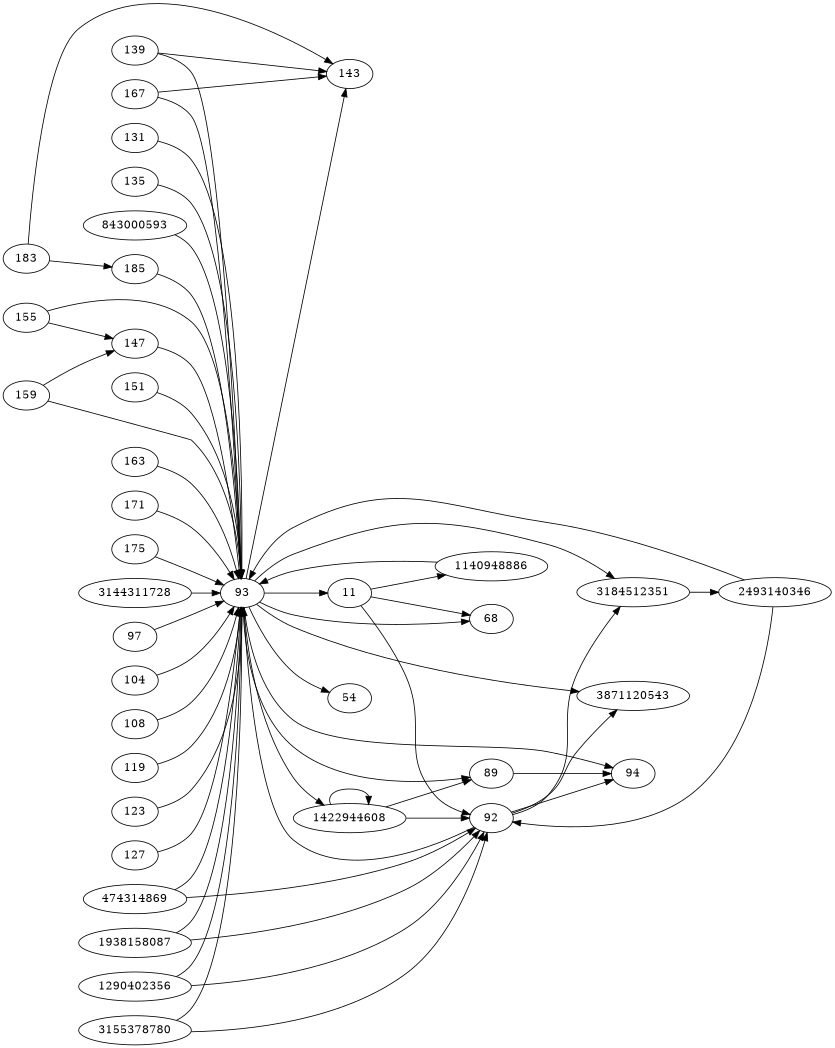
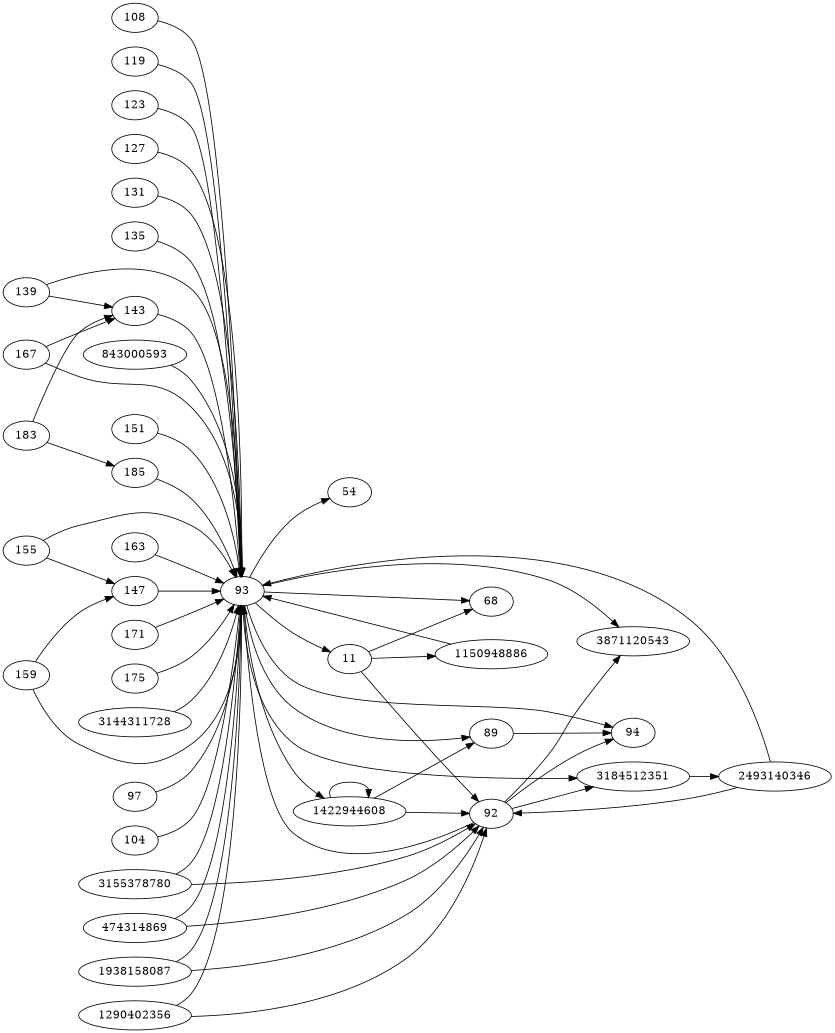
edge "93" -> "143": reversed
node "1140948886": label "1140948886" -> "1150948886"
